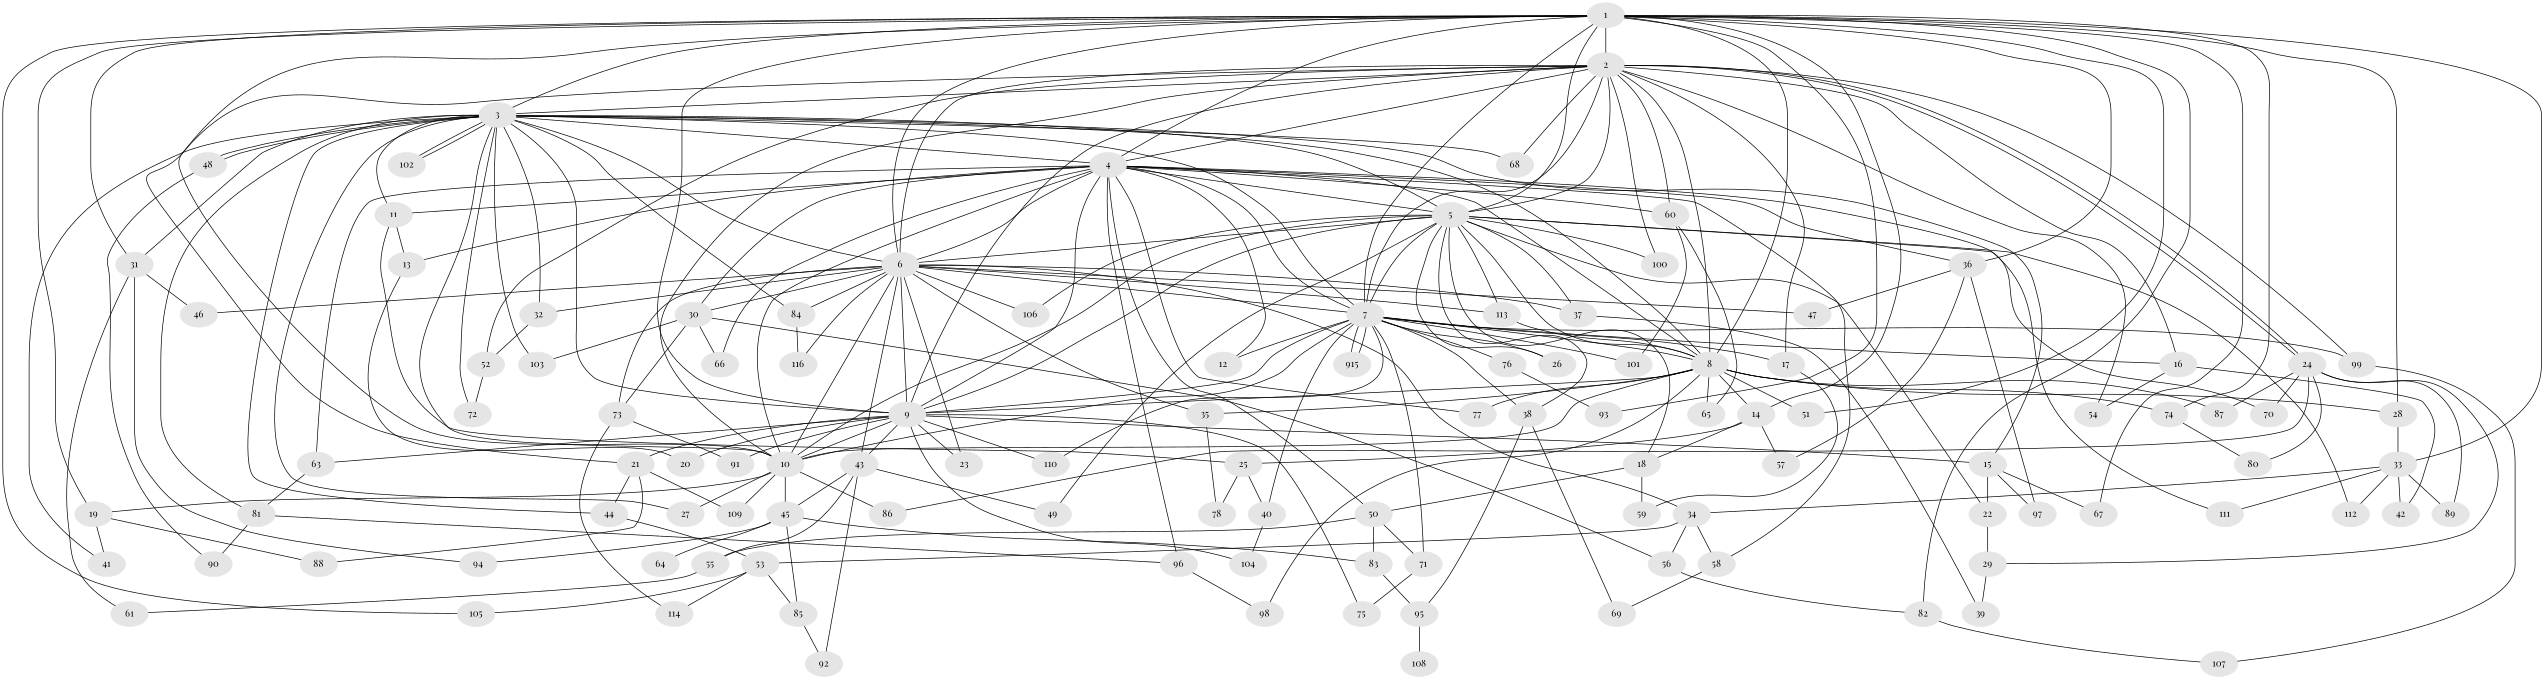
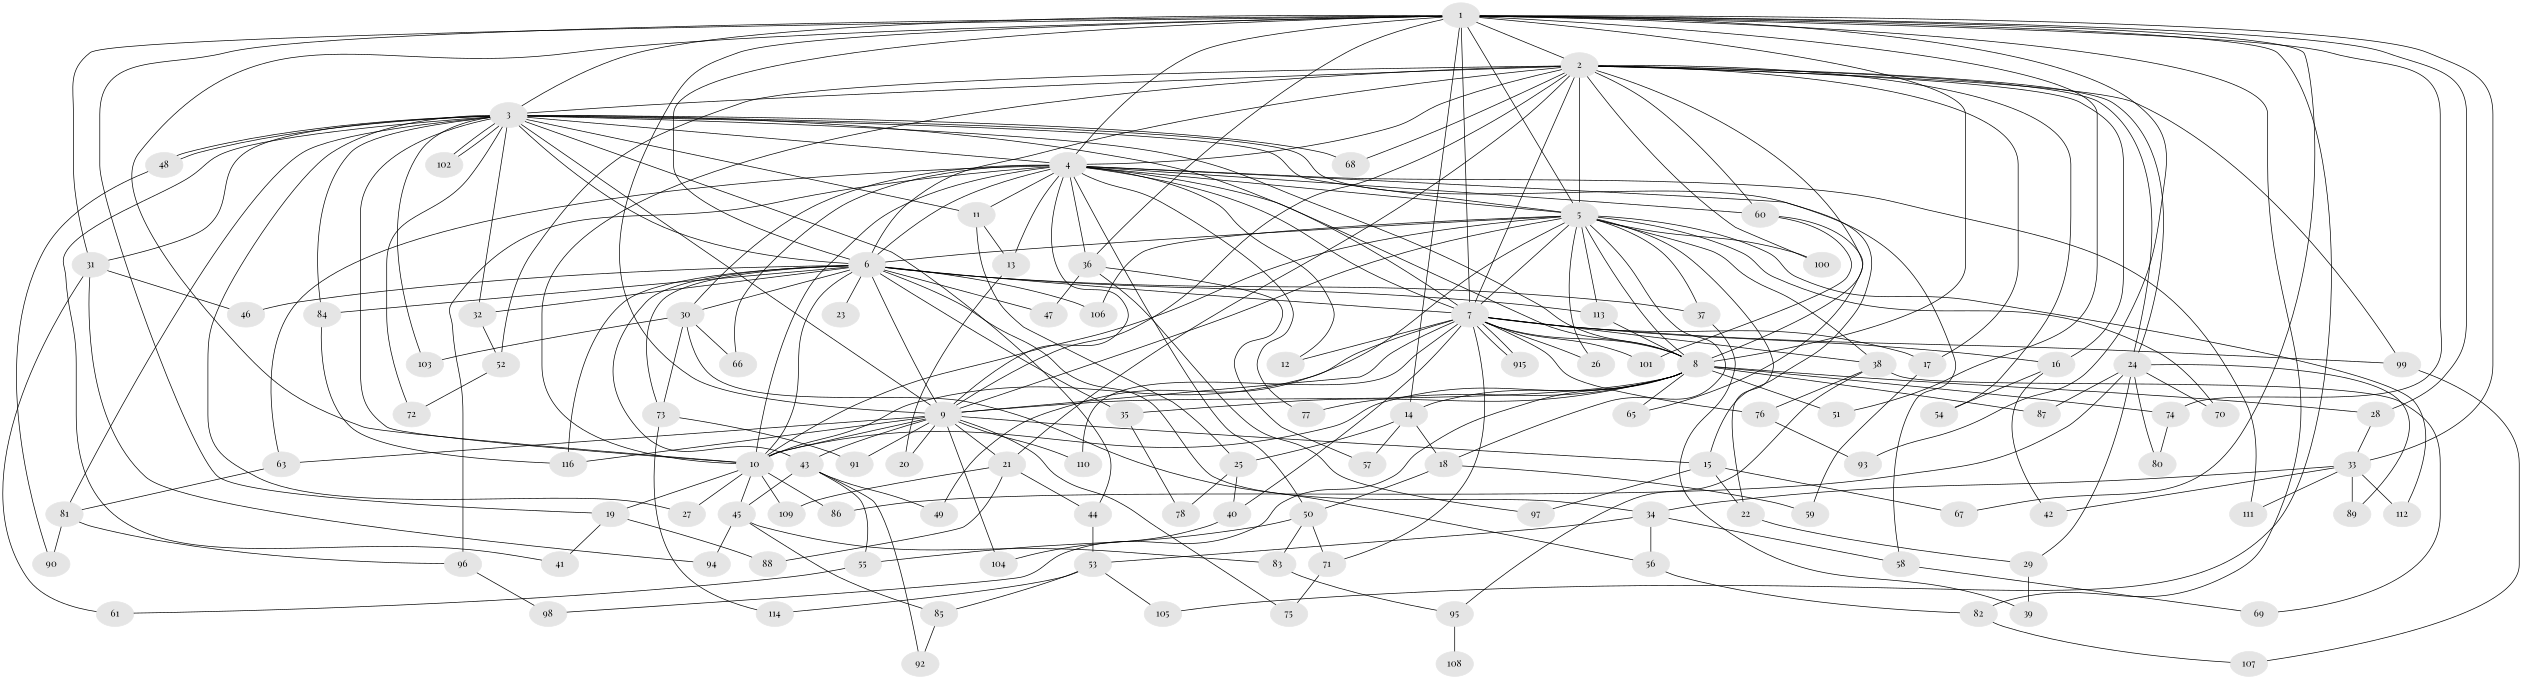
edge "38" -- "76": added
edge "9" -- "23": now "9" -- "116"
node "64": removed
